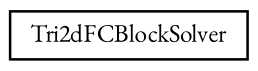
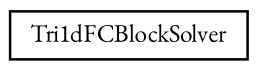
node "Tri2dFCBlockSolver": label "Tri2dFCBlockSolver" -> "Tri1dFCBlockSolver"
